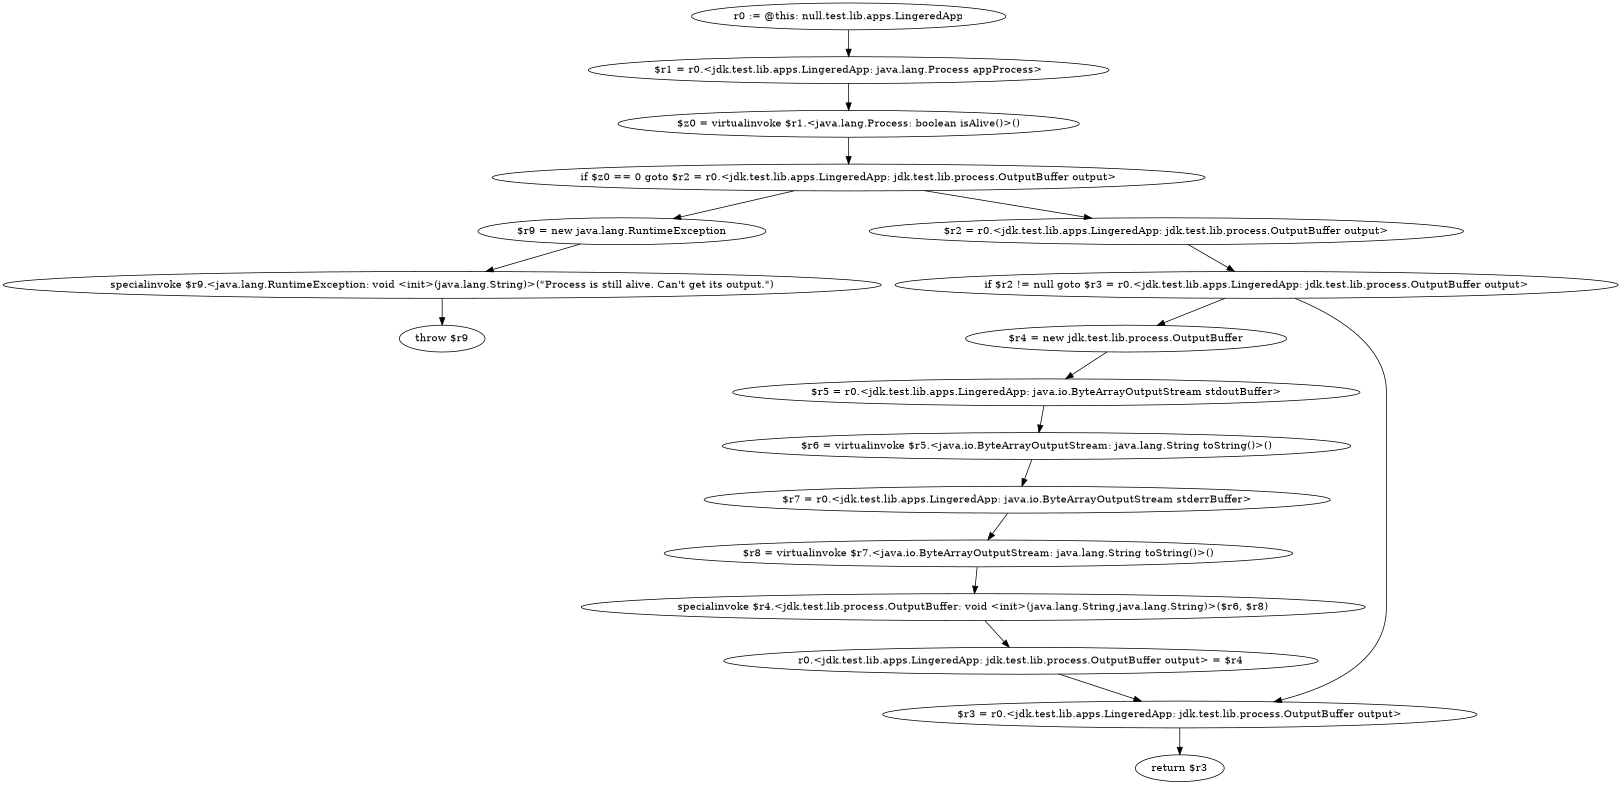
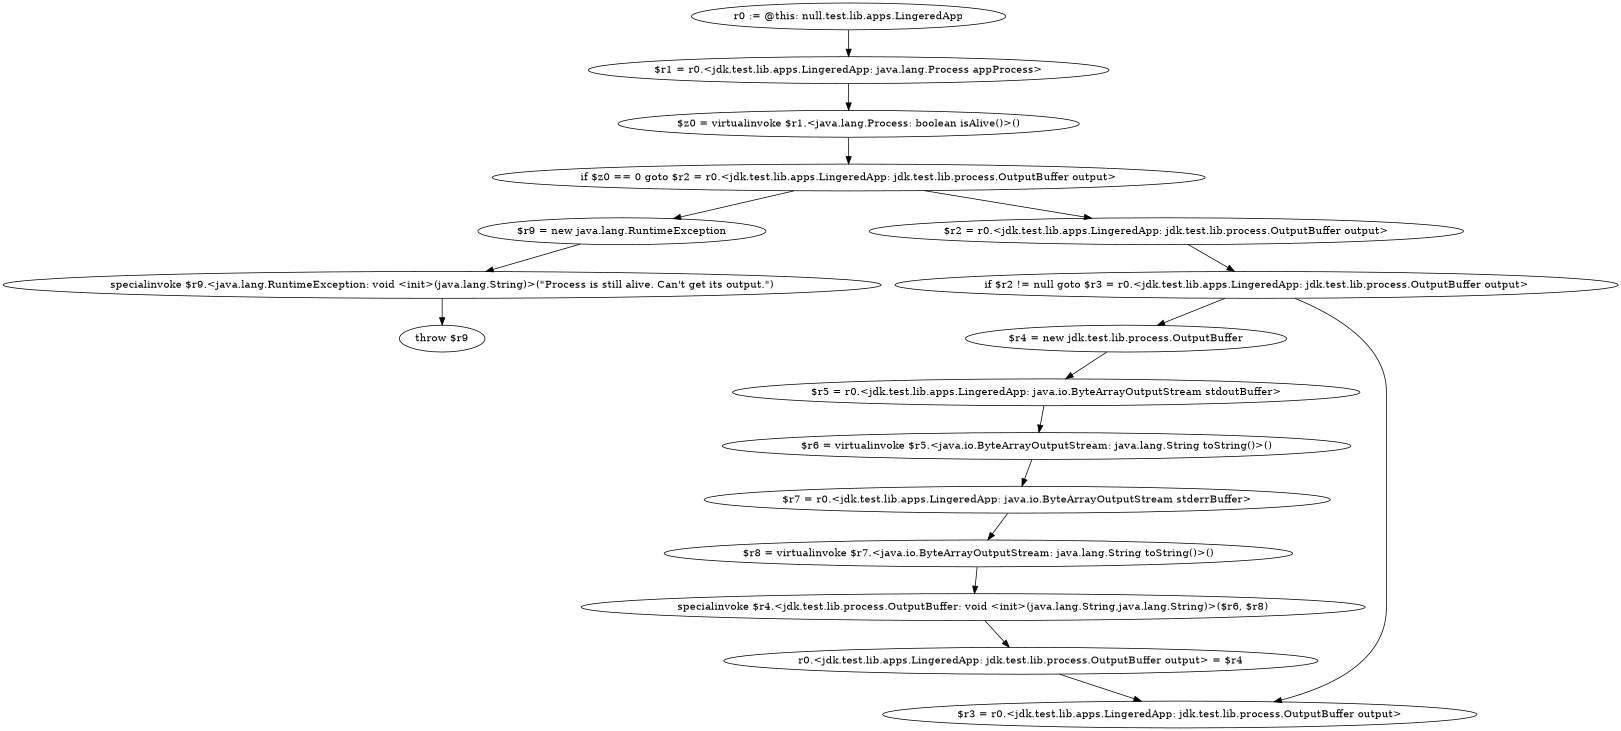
node "return $r3": removed
